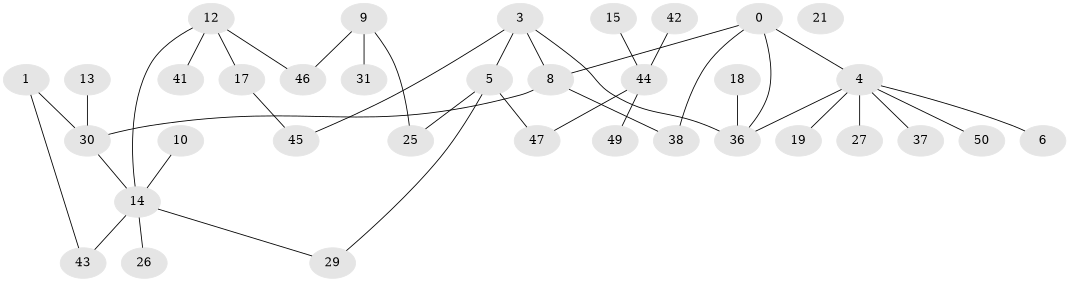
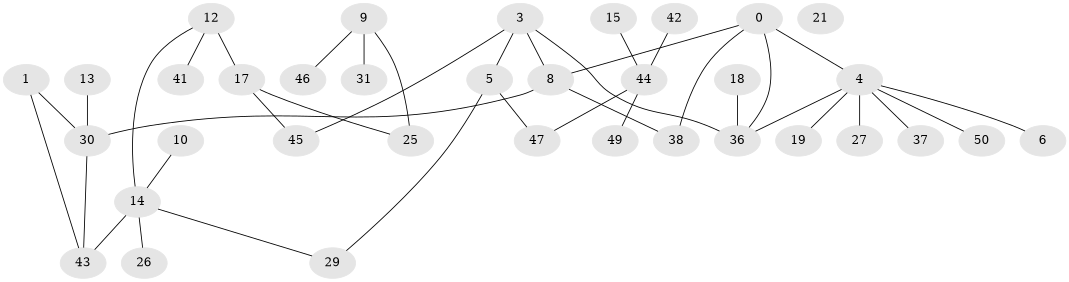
edge "12" -- "46": removed
edge "5" -- "25": now "17" -- "25"
edge "30" -- "14": now "30" -- "43"
